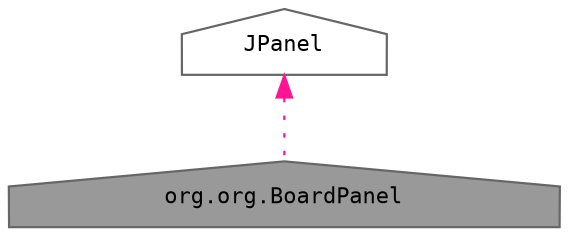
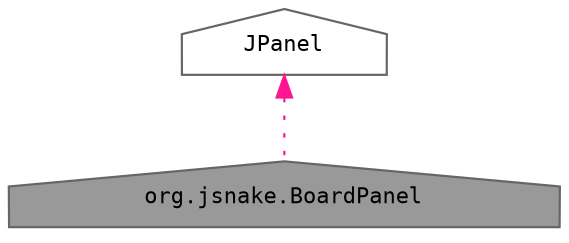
node "org.org.BoardPanel": label "org.org.BoardPanel" -> "org.jsnake.BoardPanel"
